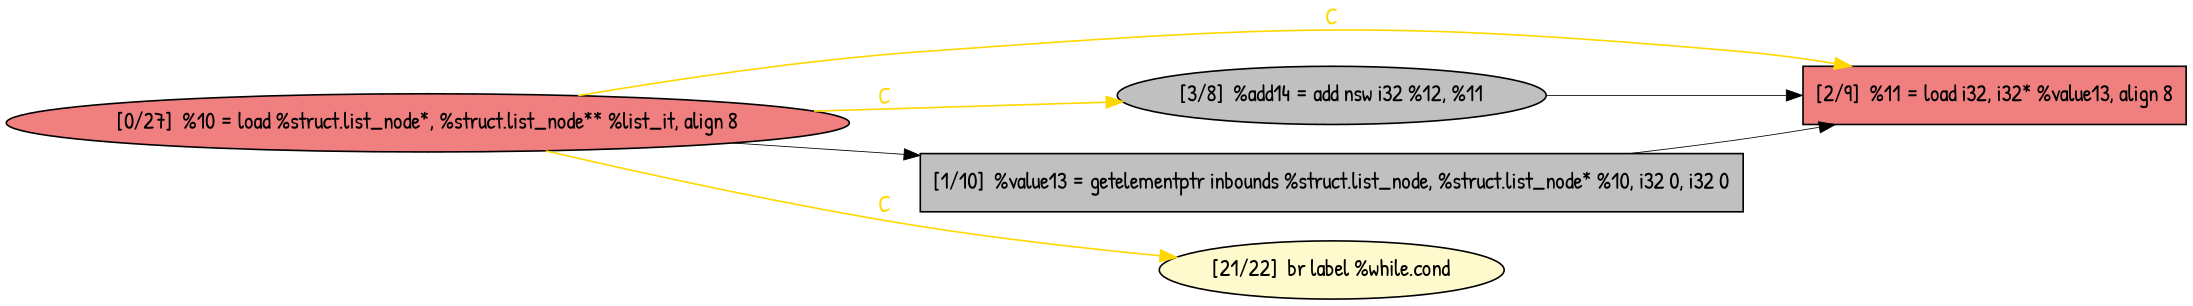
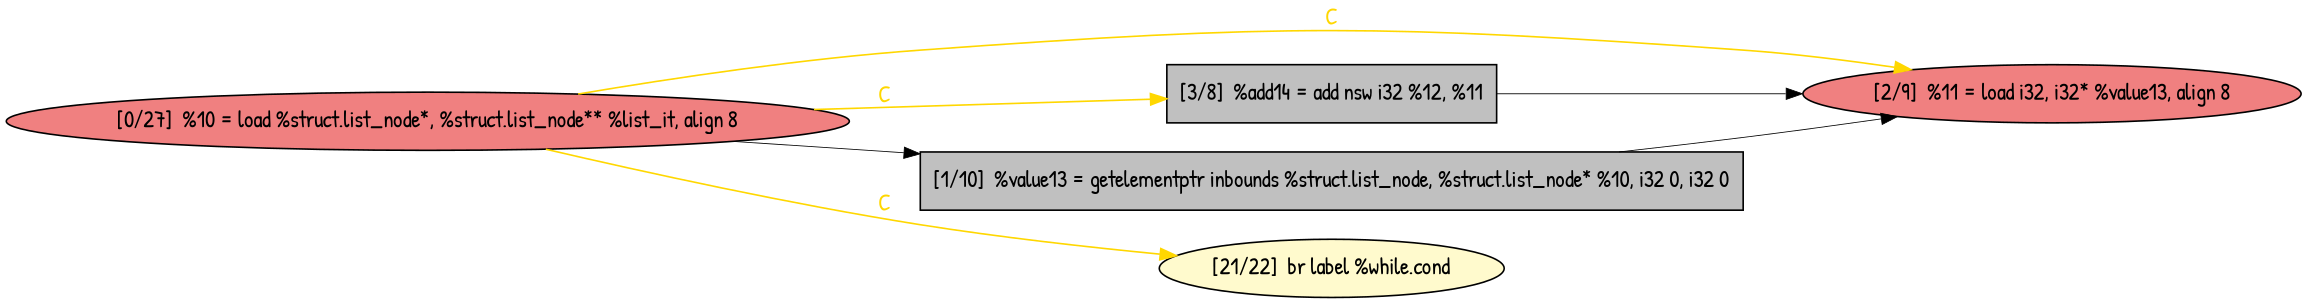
node "[3/8]  %add14 = add nsw i32 %12, %11": shape ellipse -> box
node "[2/9]  %11 = load i32, i32* %value13, align 8": shape box -> ellipse
